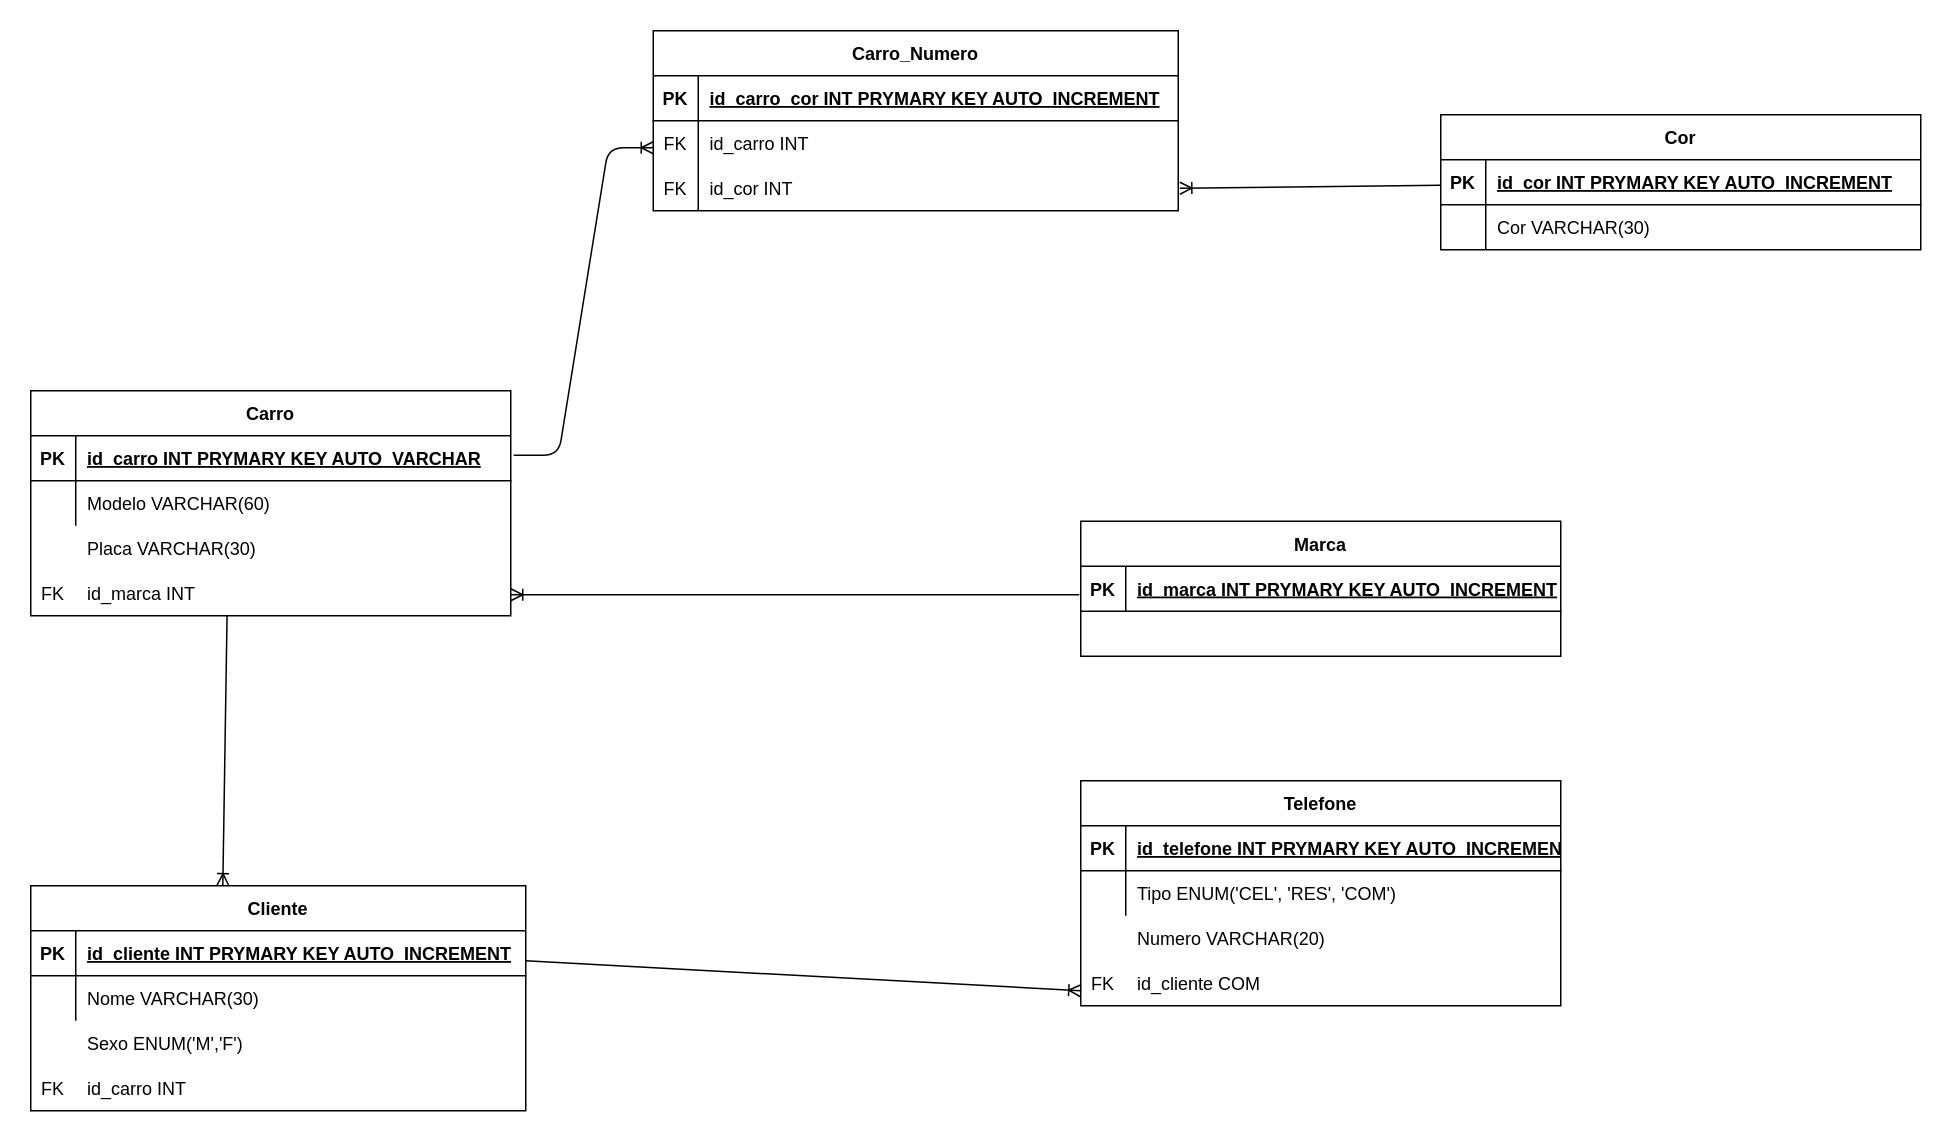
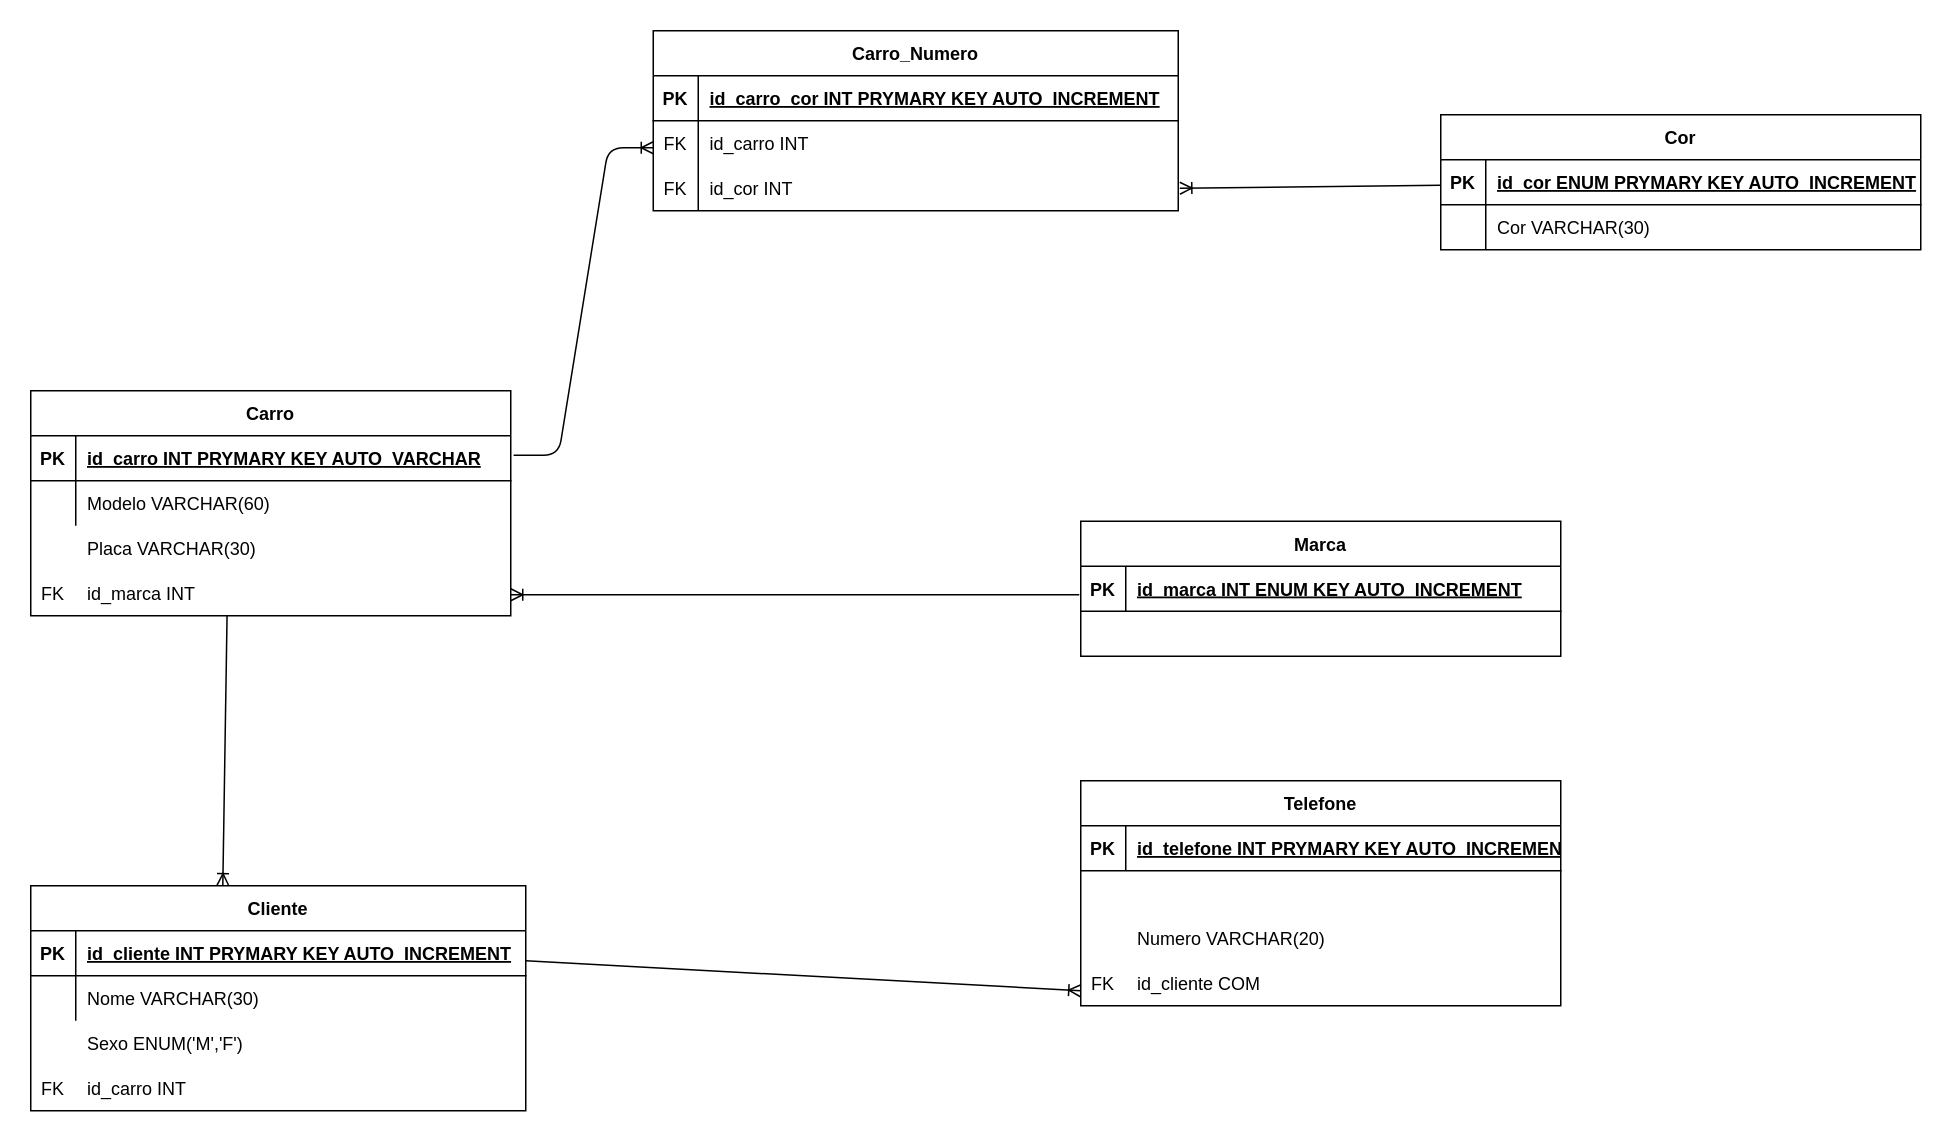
node "id_cor INT PRYMARY KEY AUTO_INCREMENT": label "id_cor INT PRYMARY KEY AUTO_INCREMENT" -> "id_cor ENUM PRYMARY KEY AUTO_INCREMENT"
node "id_marca INT PRYMARY KEY AUTO_INCREMENT": label "id_marca INT PRYMARY KEY AUTO_INCREMENT" -> "id_marca INT ENUM KEY AUTO_INCREMENT"
node "Tipo ENUM('CEL', 'RES', 'COM')": removed
